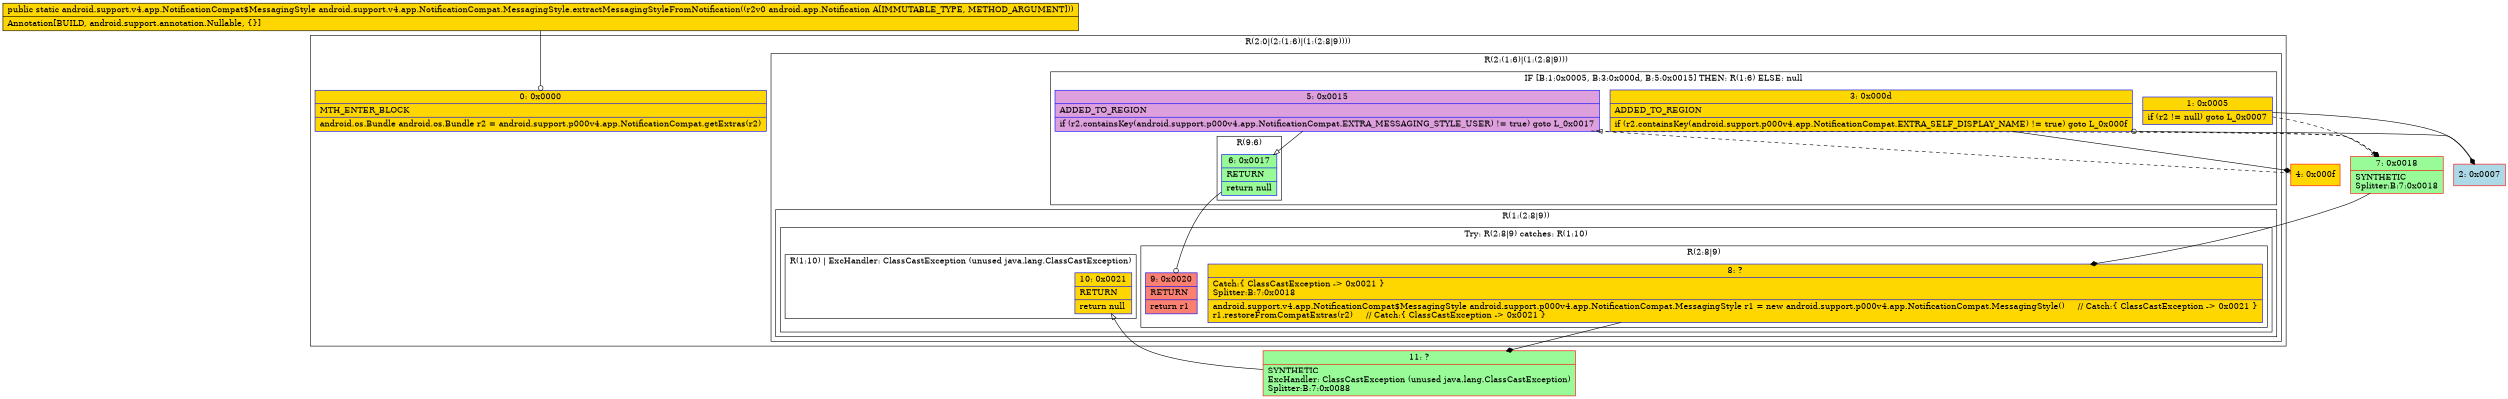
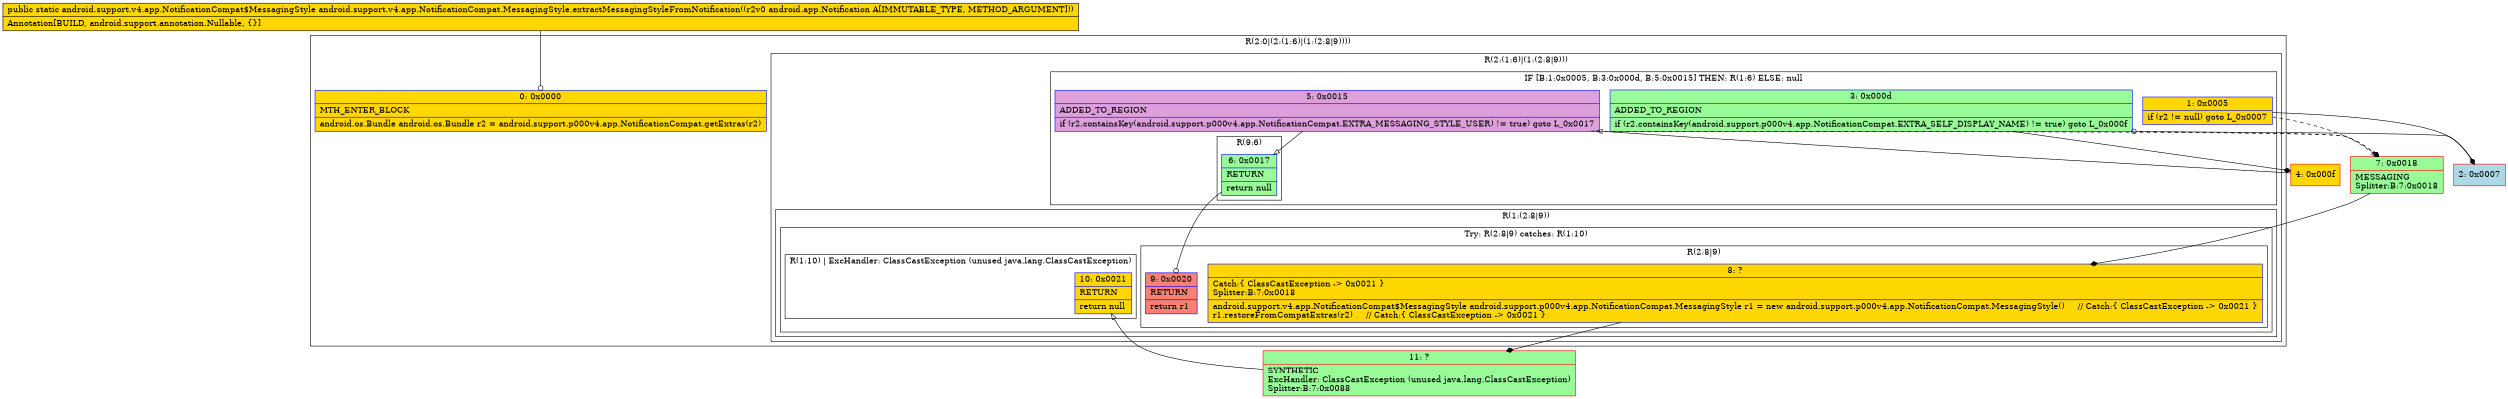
node "3: 0x000d": fillcolor gold -> palegreen
edge "4: 0x000f" -> "5: 0x0015": style dashed -> solid
node "7: 0x0018": text "SYNTHETIC" -> "MESSAGING"
